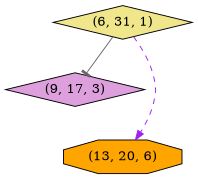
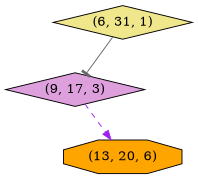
edge "(6, 31, 1)" -> "(13, 20, 6)": now "(9, 17, 3)" -> "(13, 20, 6)"
